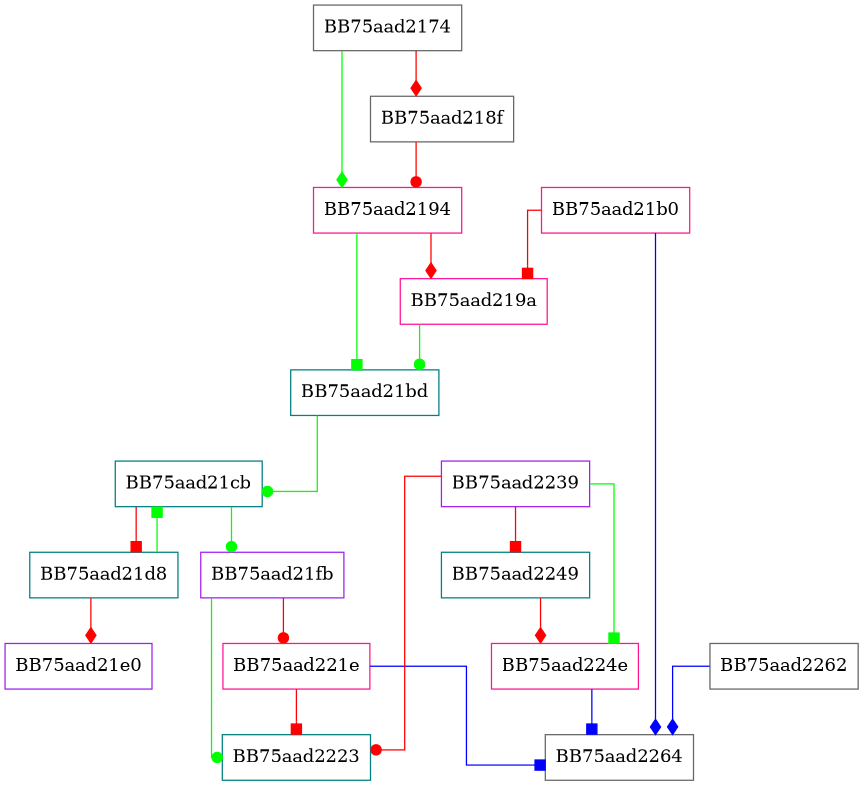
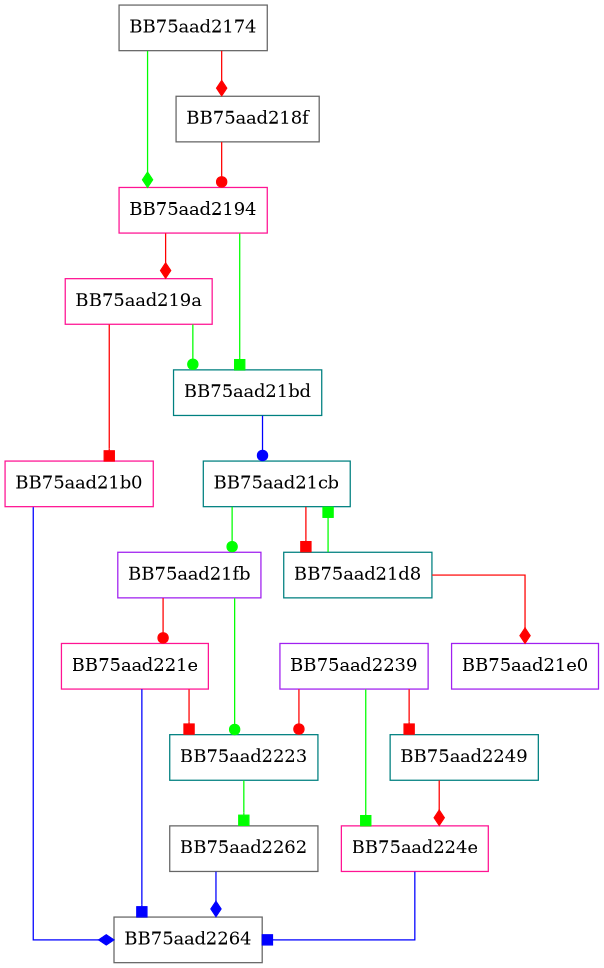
edge "BB75aad21b0" -> "BB75aad219a": reversed
edge "BB75aad21bd" -> "BB75aad21cb": color green -> blue
edge "BB75aad2223" -> "BB75aad2262": added
